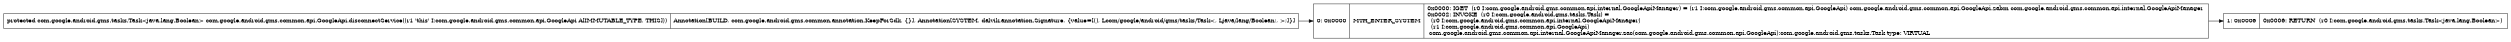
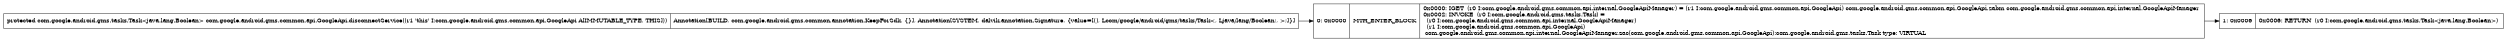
node "0: 0x0000": text "MTH_ENTER_SYSTEM" -> "MTH_ENTER_BLOCK"
